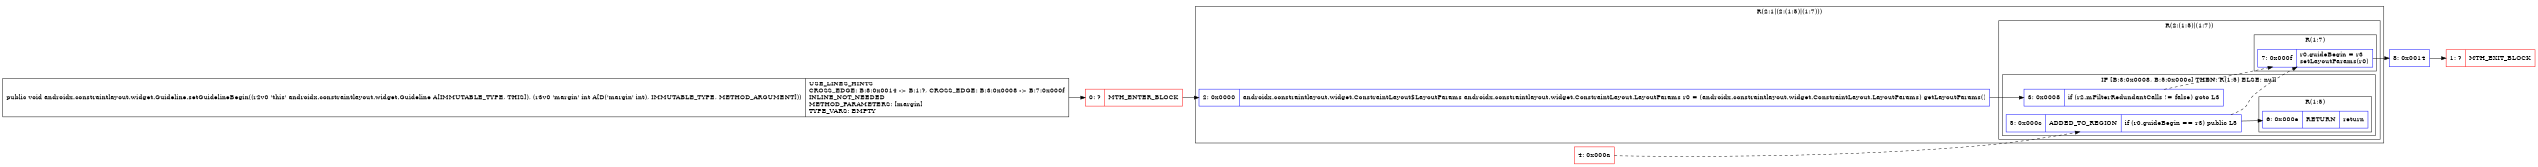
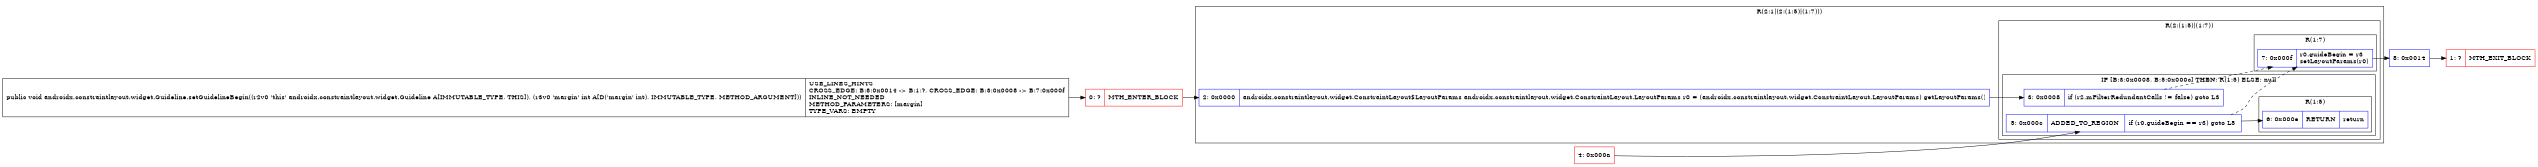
node "5: 0x000c": text "if (r0.guideBegin == r3) public L5" -> "if (r0.guideBegin == r3) goto L5"
edge "4: 0x000a" -> "5: 0x000c": style dashed -> solid
